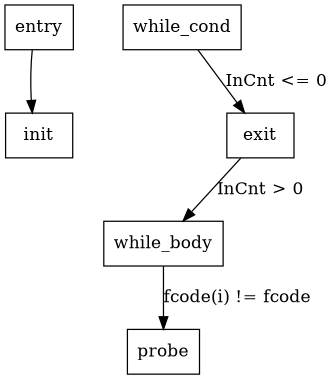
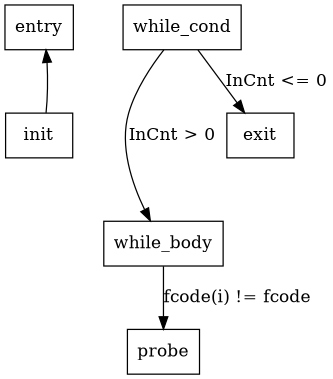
edge "entry" -> "init": reversed
edge "exit" -> "while_body": now "while_cond" -> "while_body"
